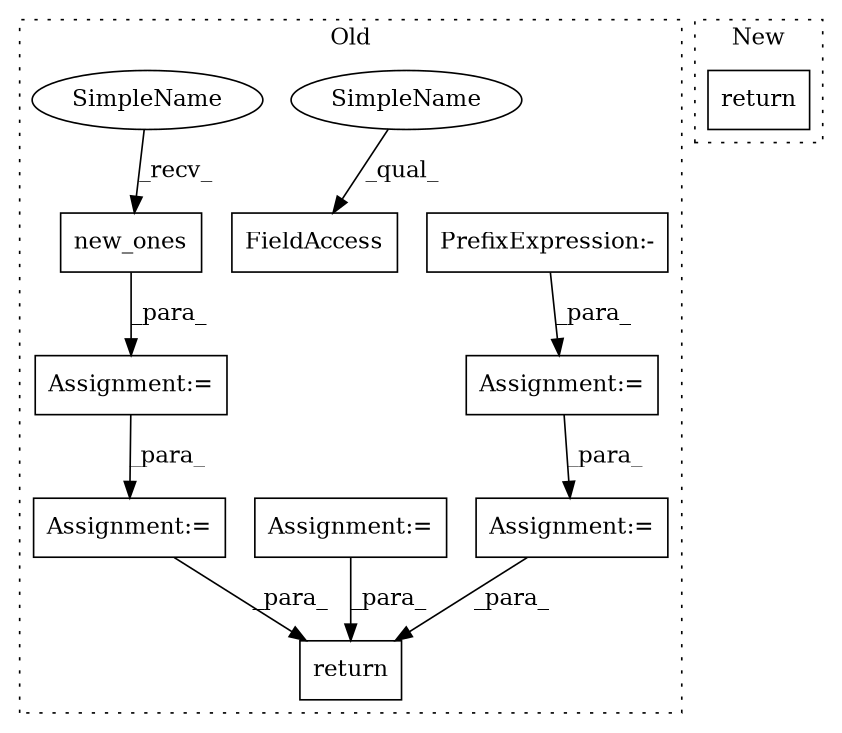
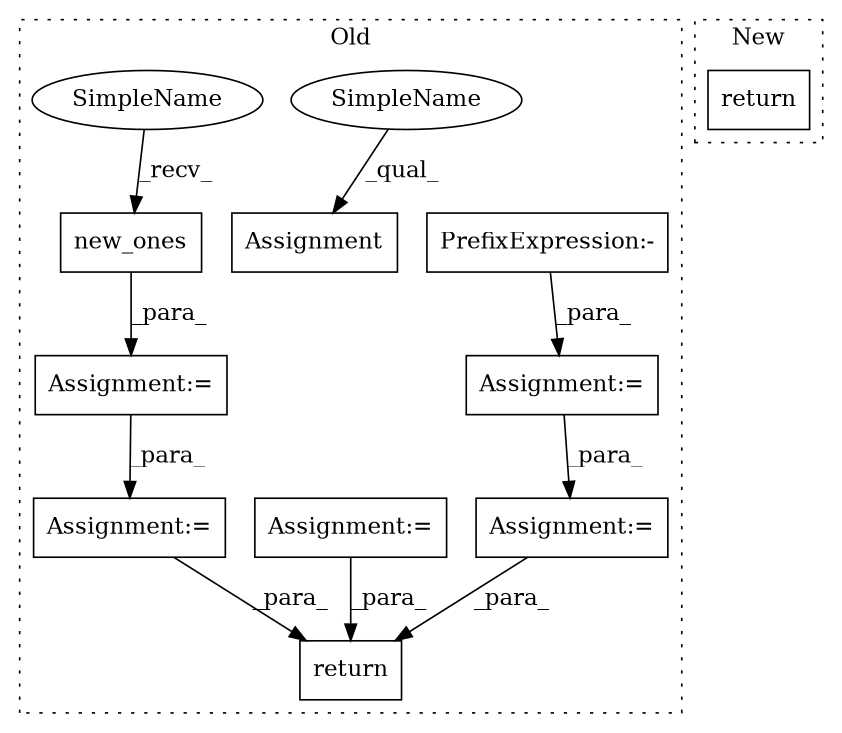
node "FieldAccess": label "FieldAccess" -> "Assignment"
